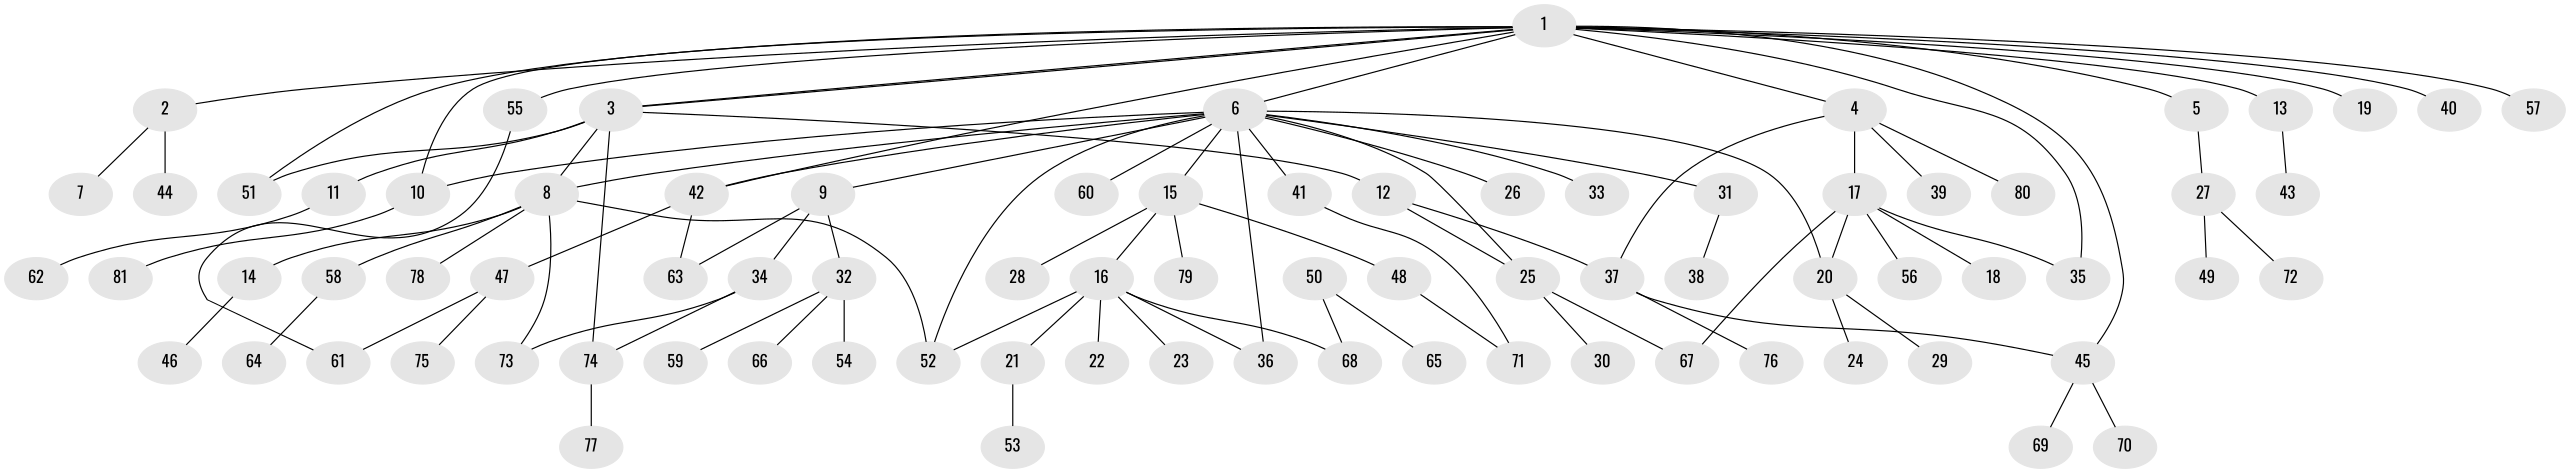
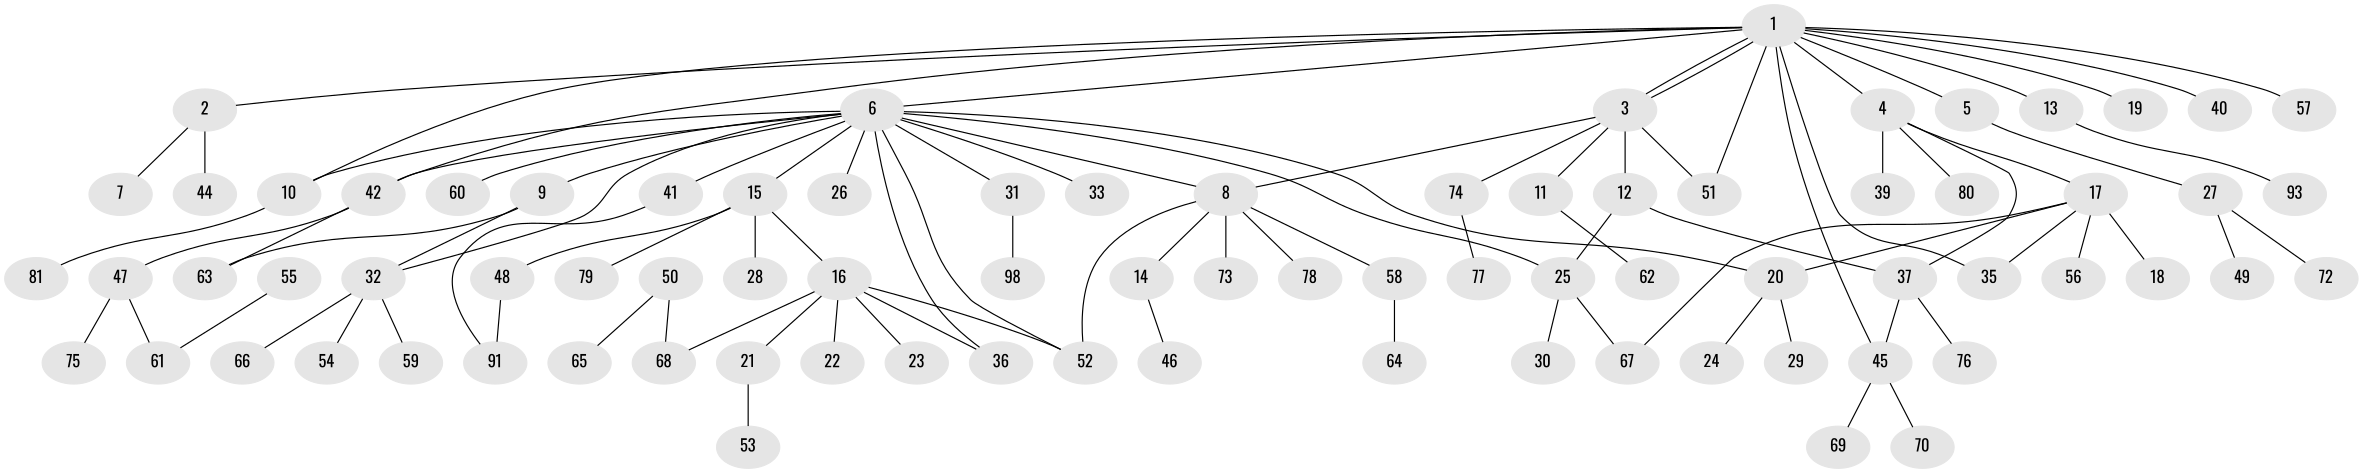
edge "1" -- "55": removed
edge "6" -- "32": added
node "43": label "43" -> "93"
node "34": removed
node "38": label "38" -> "98"
node "71": label "71" -> "91"
